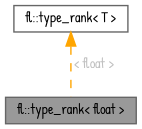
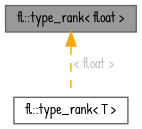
edge "fl::type_rank< float >" -> "fl::type_rank< T >": reversed
